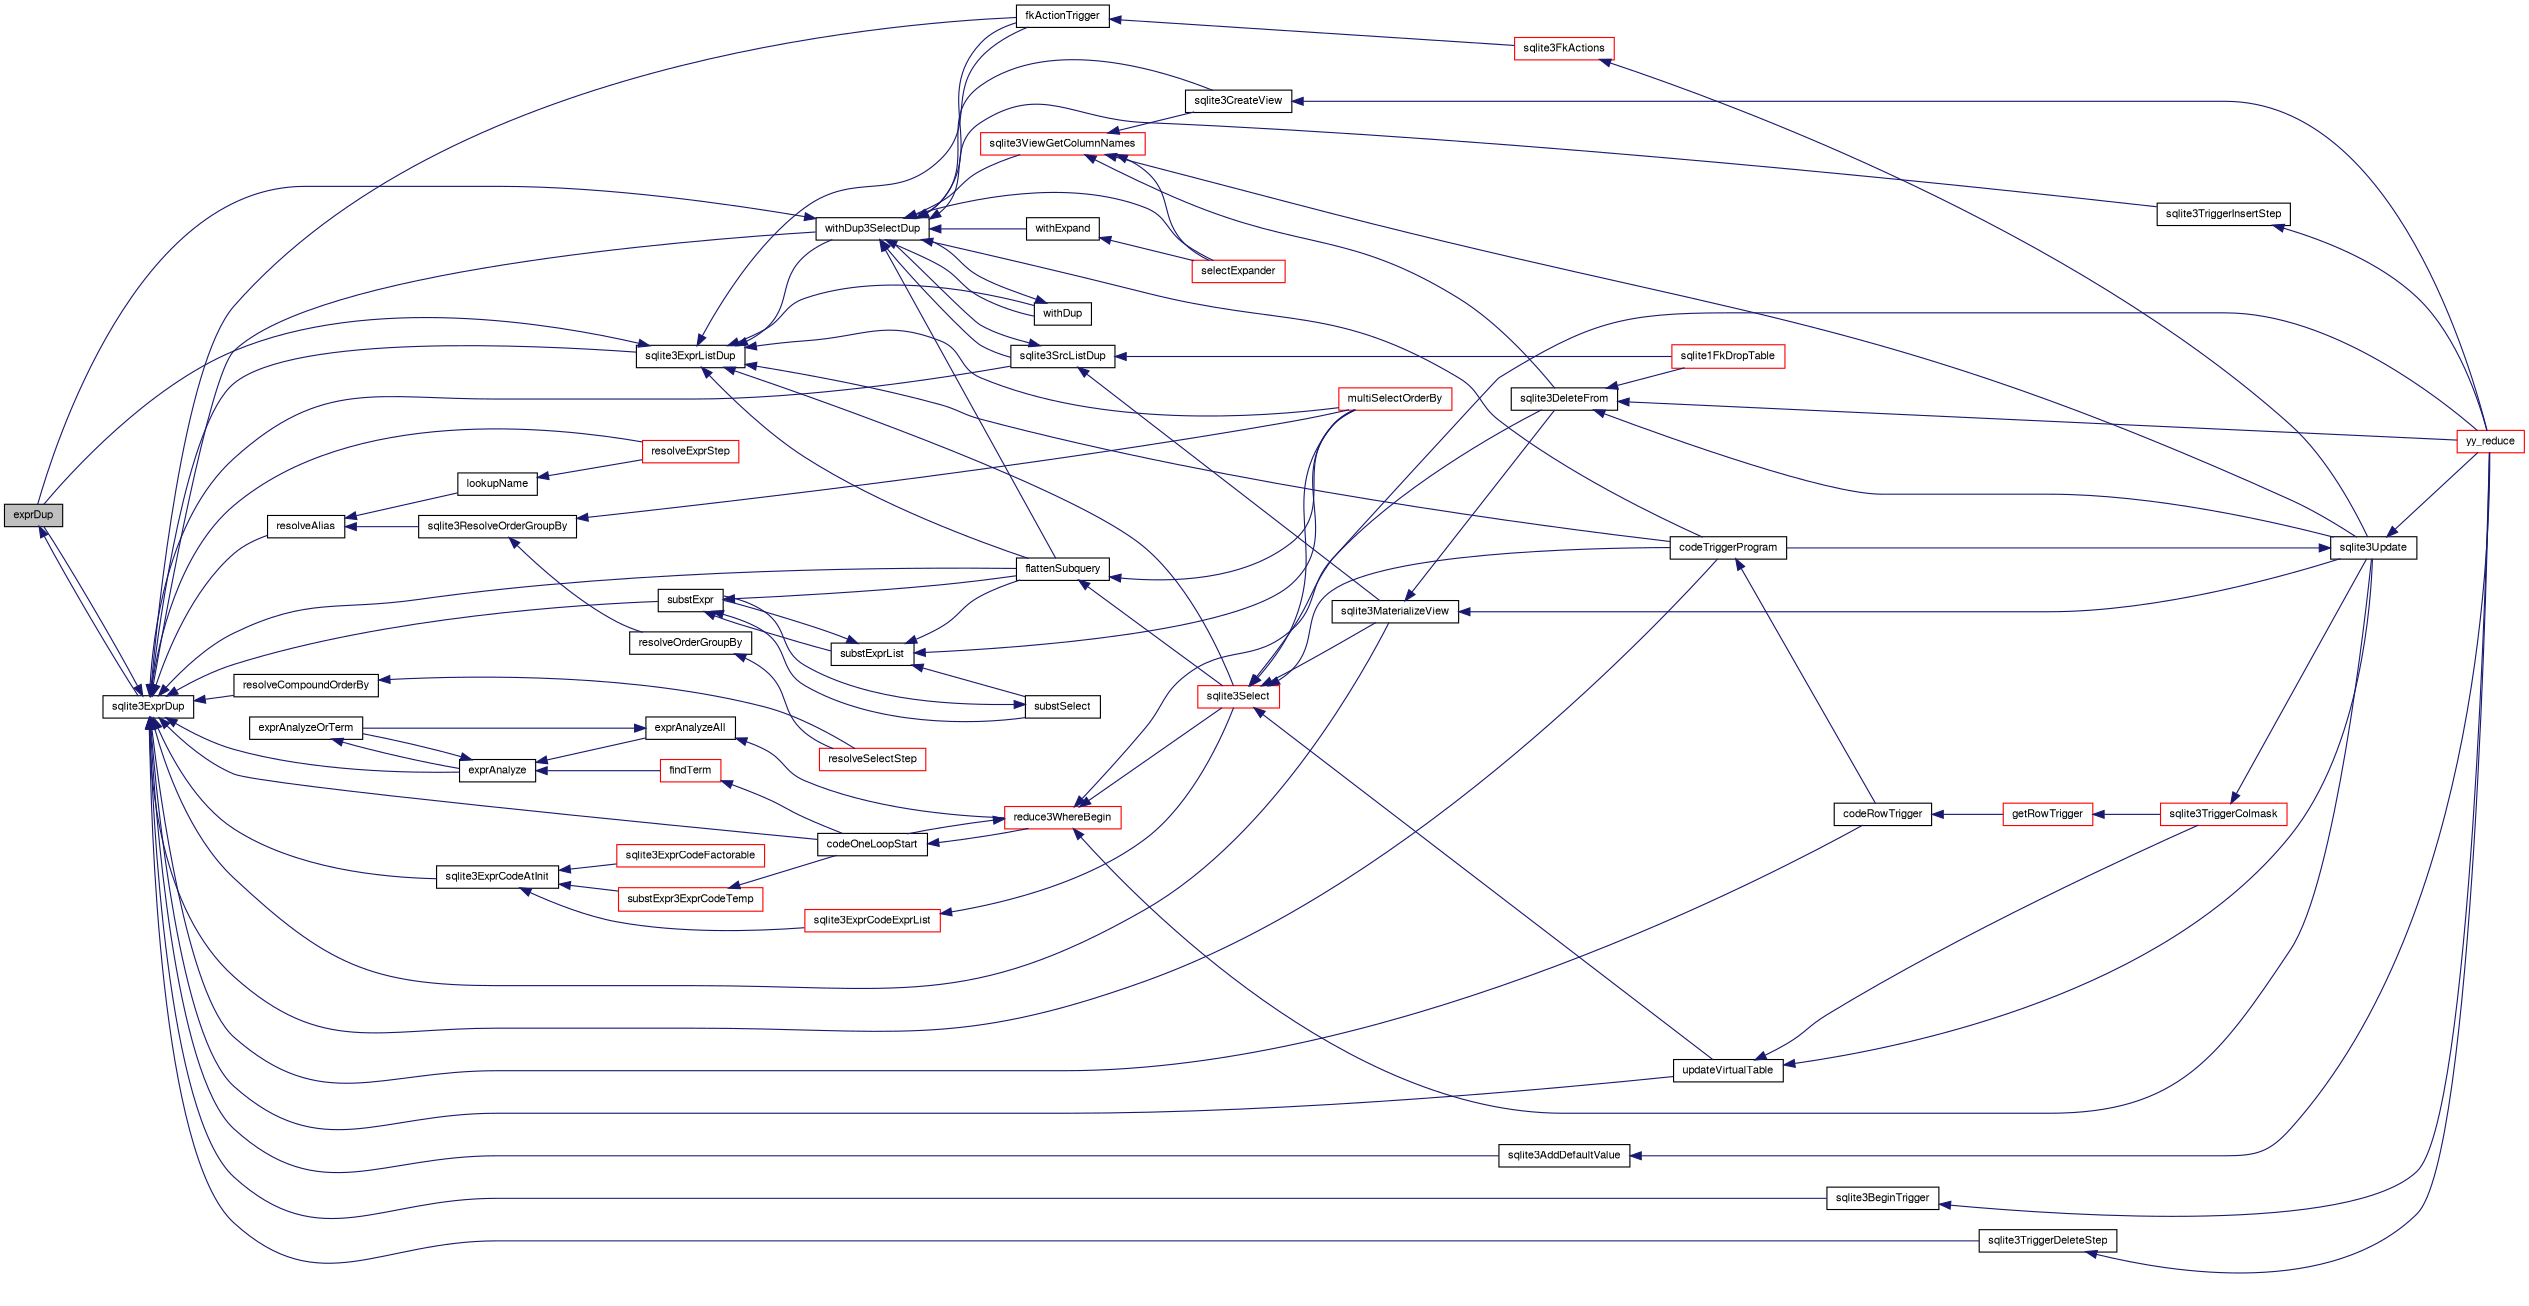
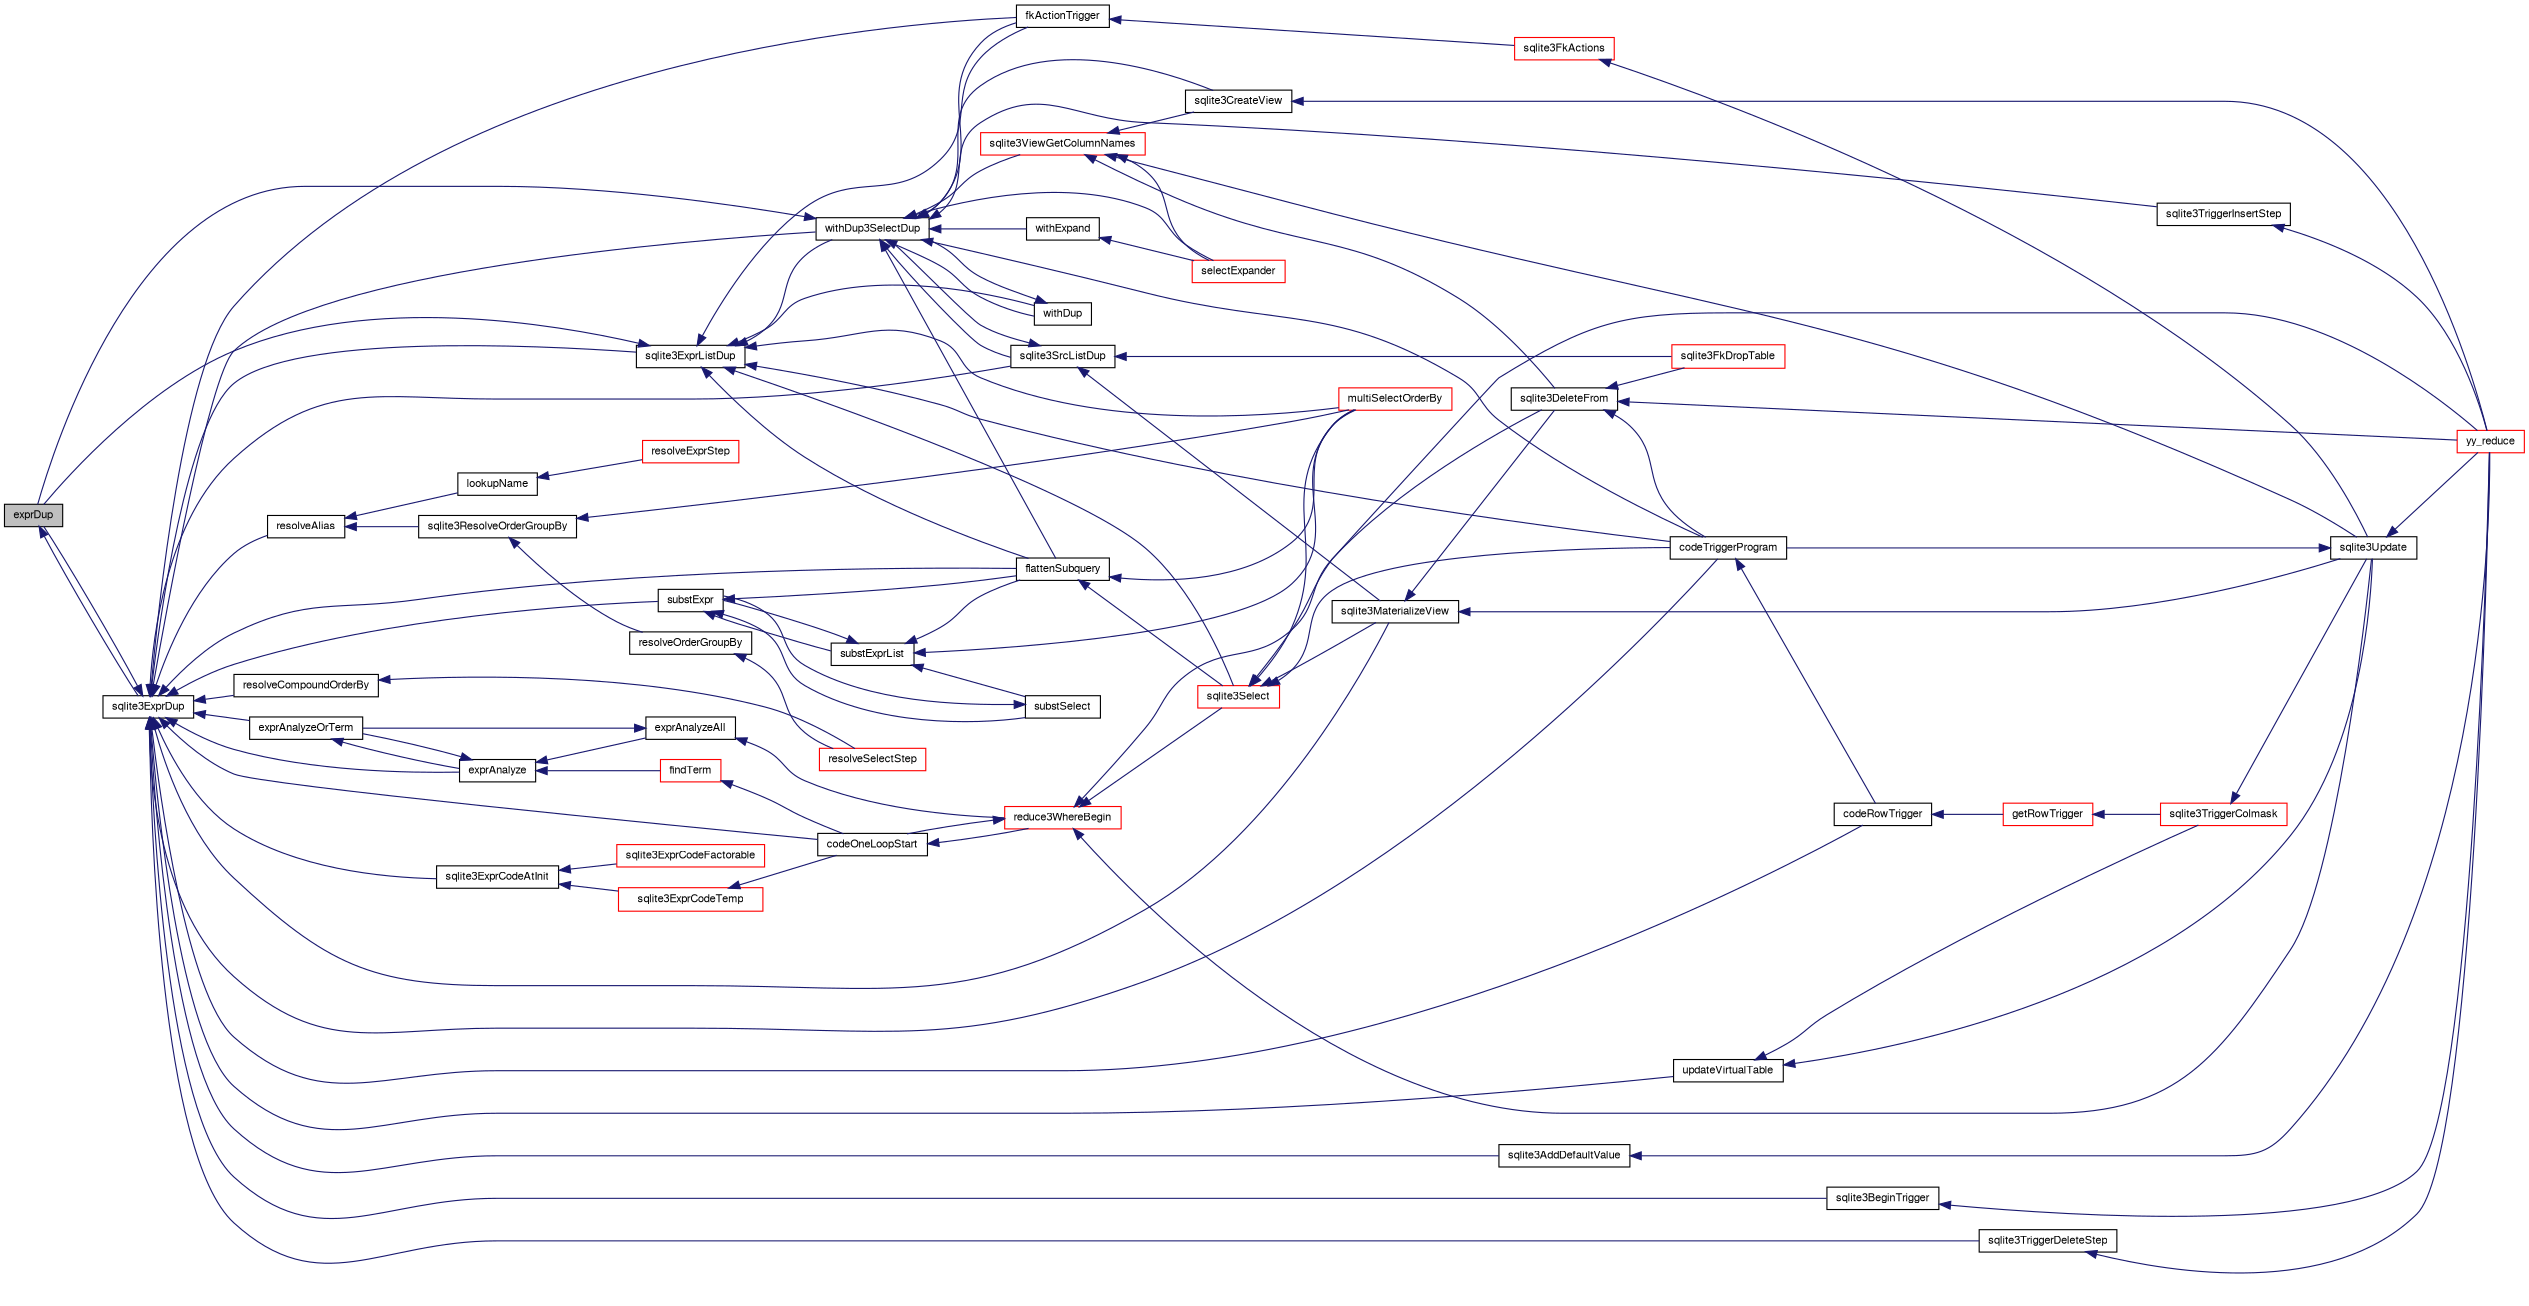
node "sqlite1FkDropTable": label "sqlite1FkDropTable" -> "sqlite3FkDropTable"
edge "resolveExprStep" -> "sqlite3ExprDup": now "exprAnalyzeOrTerm" -> "sqlite3ExprDup"
edge "sqlite3Update" -> "sqlite3DeleteFrom": now "codeTriggerProgram" -> "sqlite3DeleteFrom"
edge "updateVirtualTable" -> "sqlite3Select": removed
node "substExpr3ExprCodeTemp": label "substExpr3ExprCodeTemp" -> "sqlite3ExprCodeTemp"
node "sqlite3ExprCodeExprList": removed
